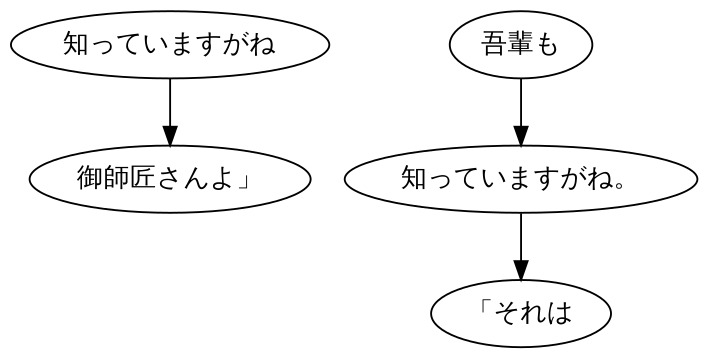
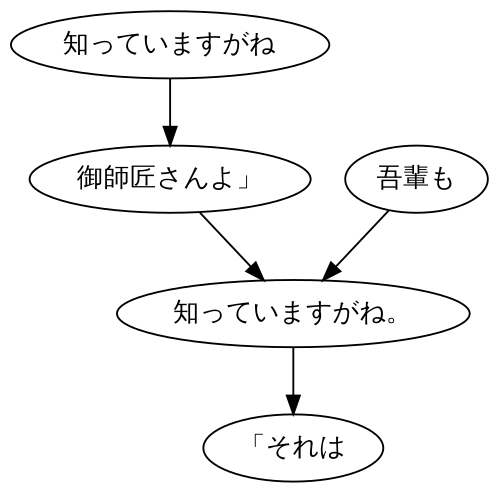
edge "御師匠さんよ」" -> "知っていますがね。": added
